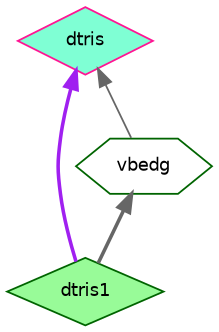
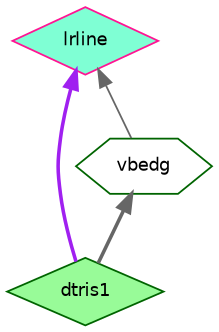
node "dtris": label "dtris" -> "lrline"
